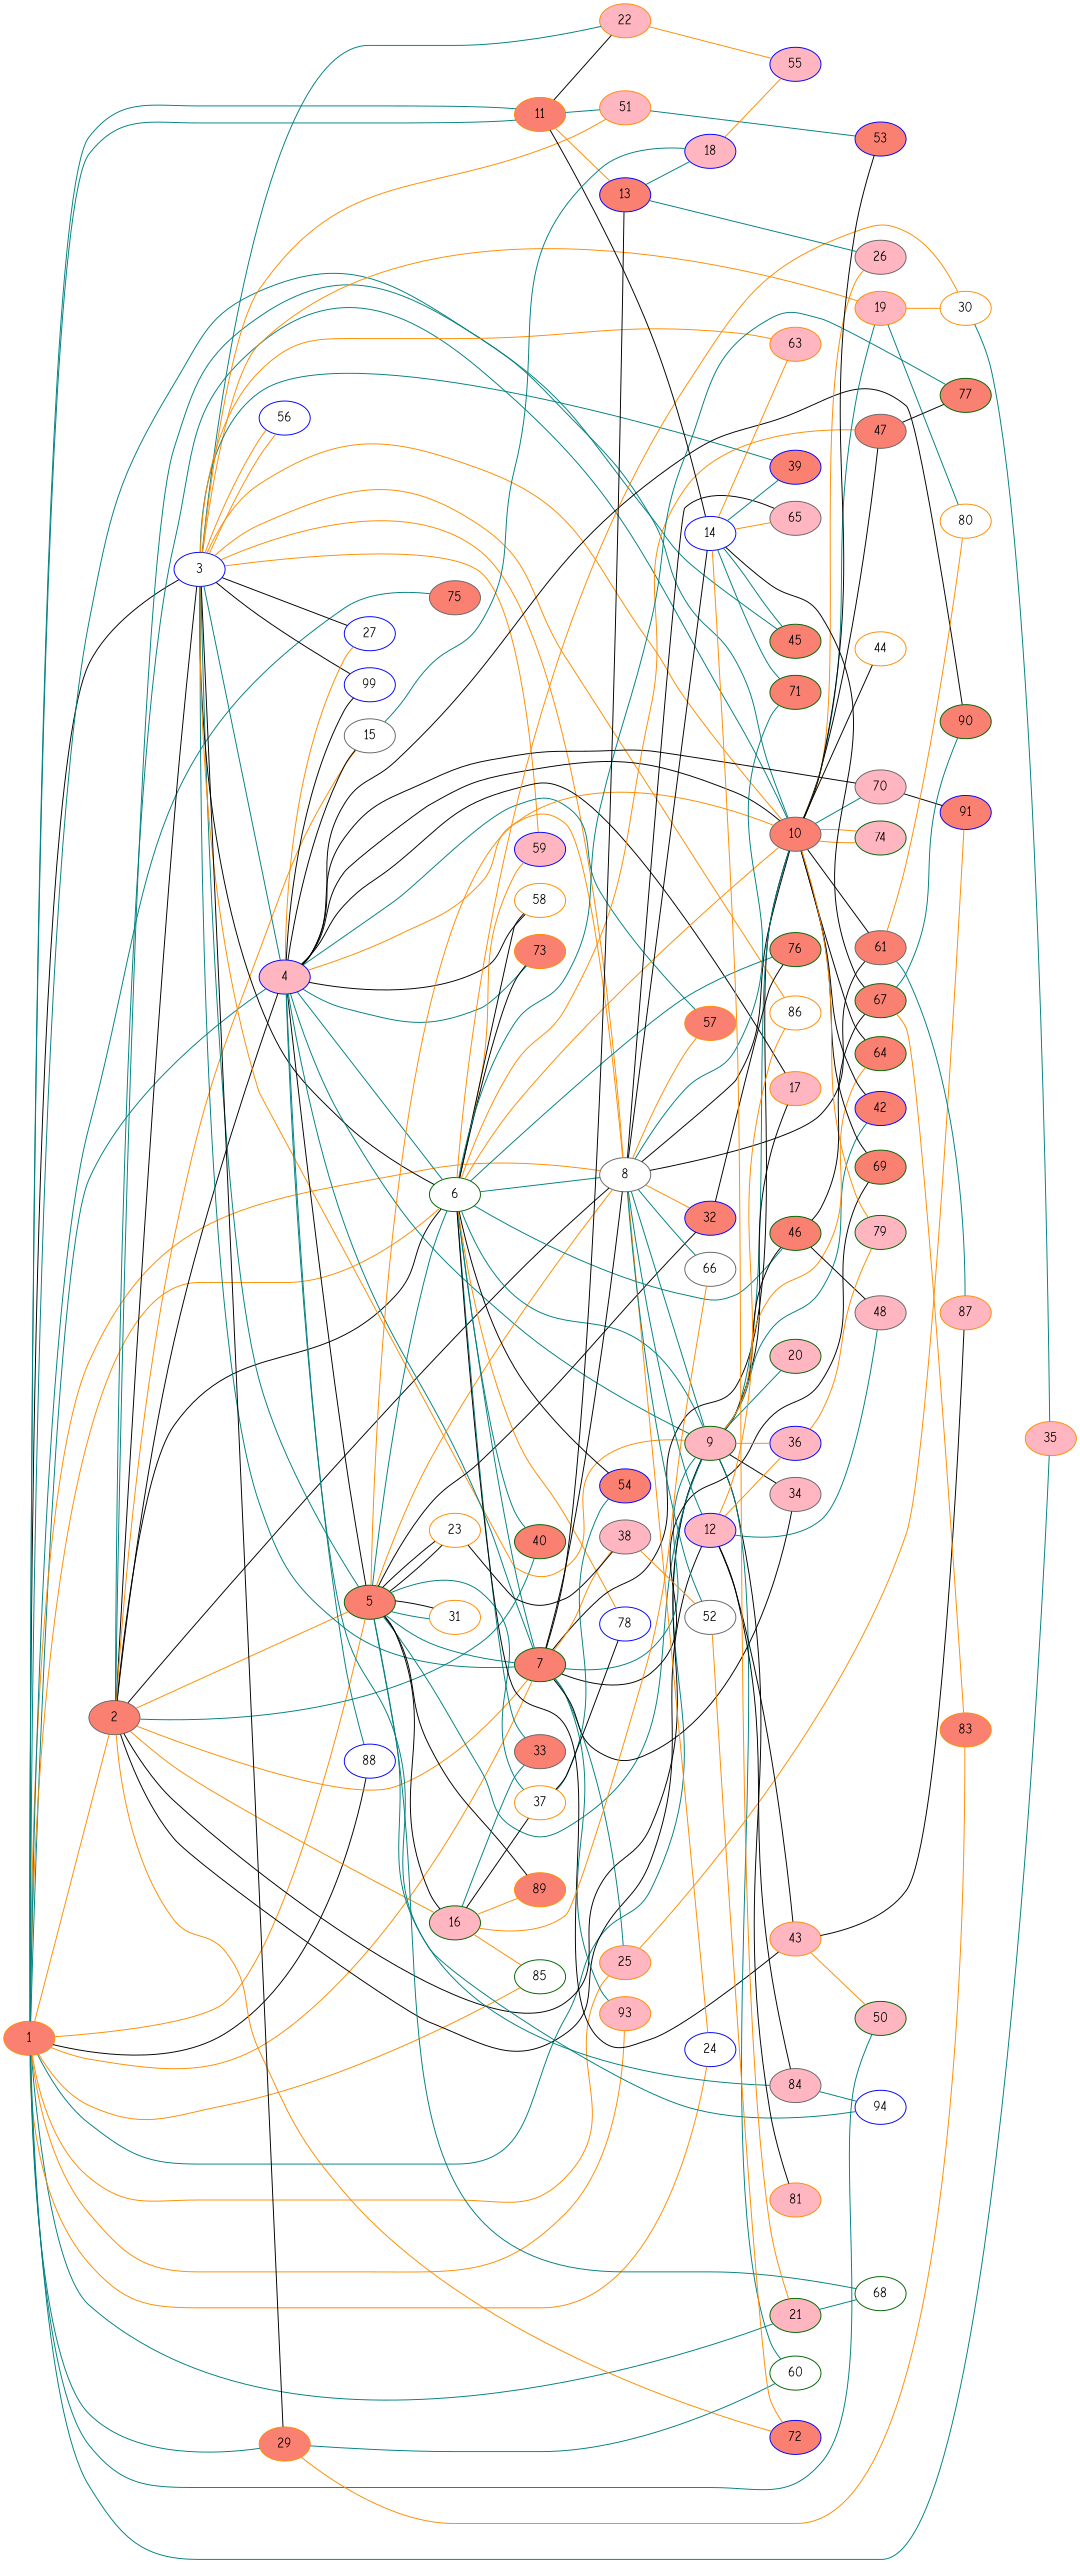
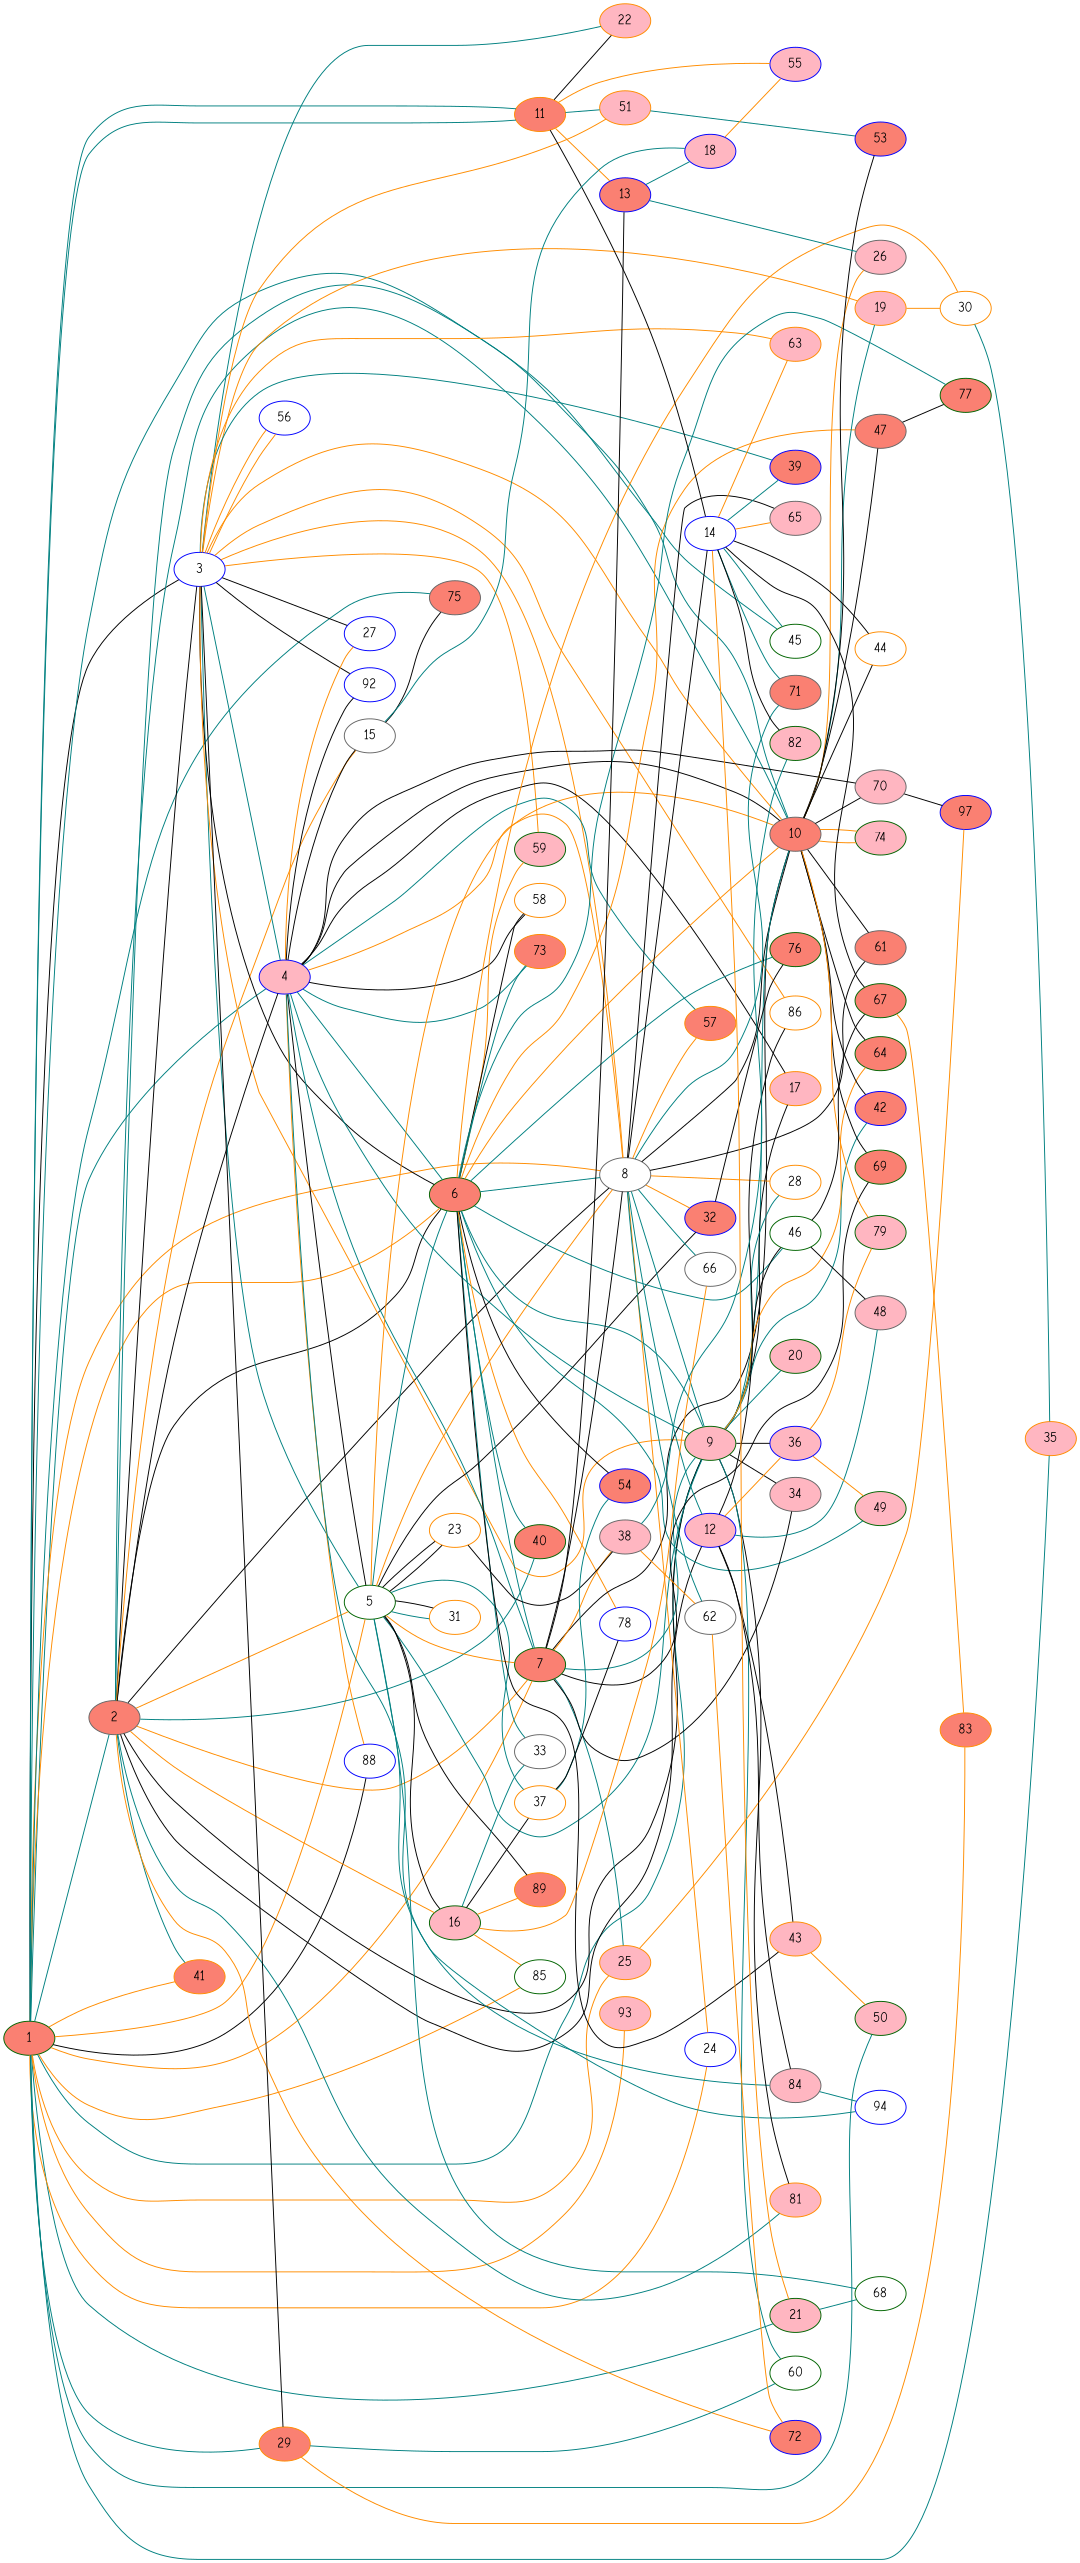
edge "22" -- "55": now "11" -- "55"
node "80": removed
edge "14" -- "44": added
node "45": fillcolor salmon -> white
edge "75" -- "15": added
node "99": label "99" -> "92"
node "71": color darkgreen -> gray40
node "90": removed
node "82": added
edge "70" -- "10": color teal -> black
node "91": label "91" -> "97"
node "59": color blue -> darkgreen
edge "73" -- "6": color black -> teal
node "28": added
node "6": fillcolor white -> salmon
edge "3" -- "7": removed
node "46": fillcolor salmon -> white
edge "86" -- "12": color darkorange -> black
node "87": removed
edge "4" -- "88": color teal -> darkorange
edge "9" -- "36": color darkorange -> black
node "49": added
node "5": fillcolor salmon -> white
node "52": label "52" -> "62"
edge "5" -- "7": color teal -> darkorange
node "33": fillcolor salmon -> white
edge "7" -- "93": removed
edge "2" -- "1": color darkorange -> teal
node "41": added
node "1": color darkorange -> darkgreen
edge "2" -- "81": added
